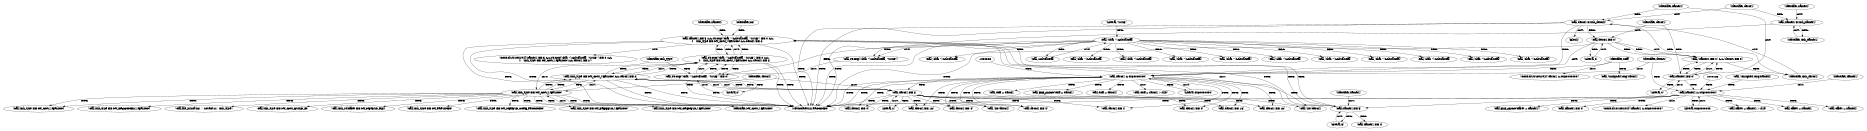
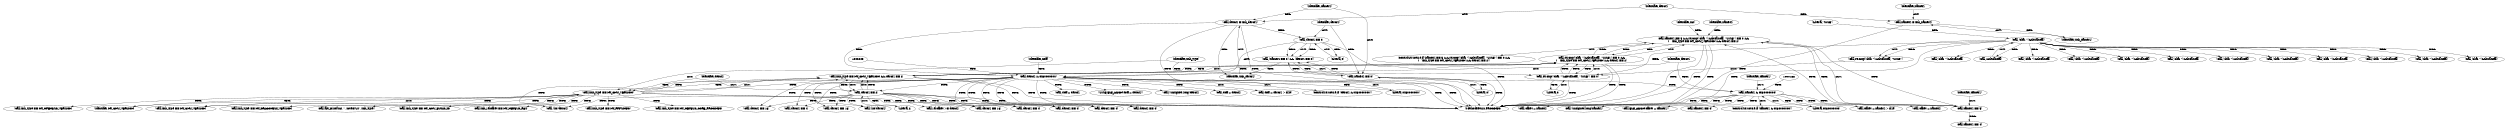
node "(Block,)": removed
edge "(Identifier,noff)" -> "(Call,(unsigned long)descsz)": now "(Call,descsz & 0x80000000)" -> "(Call,(unsigned long)descsz)"
edge "(Identifier,noff)" -> "(ControlStructure,if (descsz & 0x80000000))": now "(Call,descsz & 0x80000000)" -> "(ControlStructure,if (descsz & 0x80000000))"
edge "(Call,namesz == 0)" -> "(MethodReturn,PROCINFO)": added, label "DDG:"
edge "(Call,descsz & 0x80000000)" -> "(Call,descsz == 2)": label "CFG: " -> "DDG: "
edge "(Call,(unsigned long)namesz)" -> "(Call,namesz & 0x80000000)": reversed
node "(Call,ELF_ALIGN(doff + descsz))": label "(Call,ELF_ALIGN(doff + descsz))" -> "(SuSE,ELF_ALIGN(doff + descsz))"
node "(Call,xnh_type == NT_FREEBSD_VERSION)": removed
node "(Call,reloffset >= descsz)": added
node "(Literal,5)": removed
